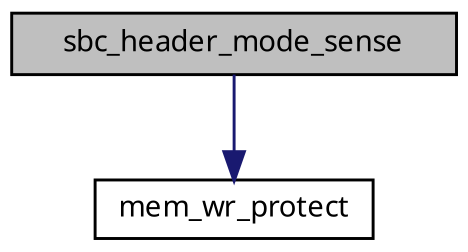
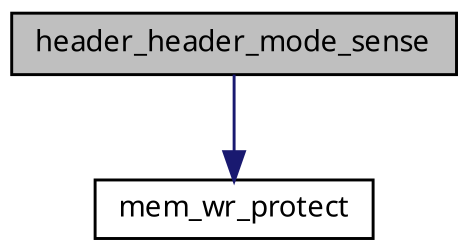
node "sbc_header_mode_sense": label "sbc_header_mode_sense" -> "header_header_mode_sense"
